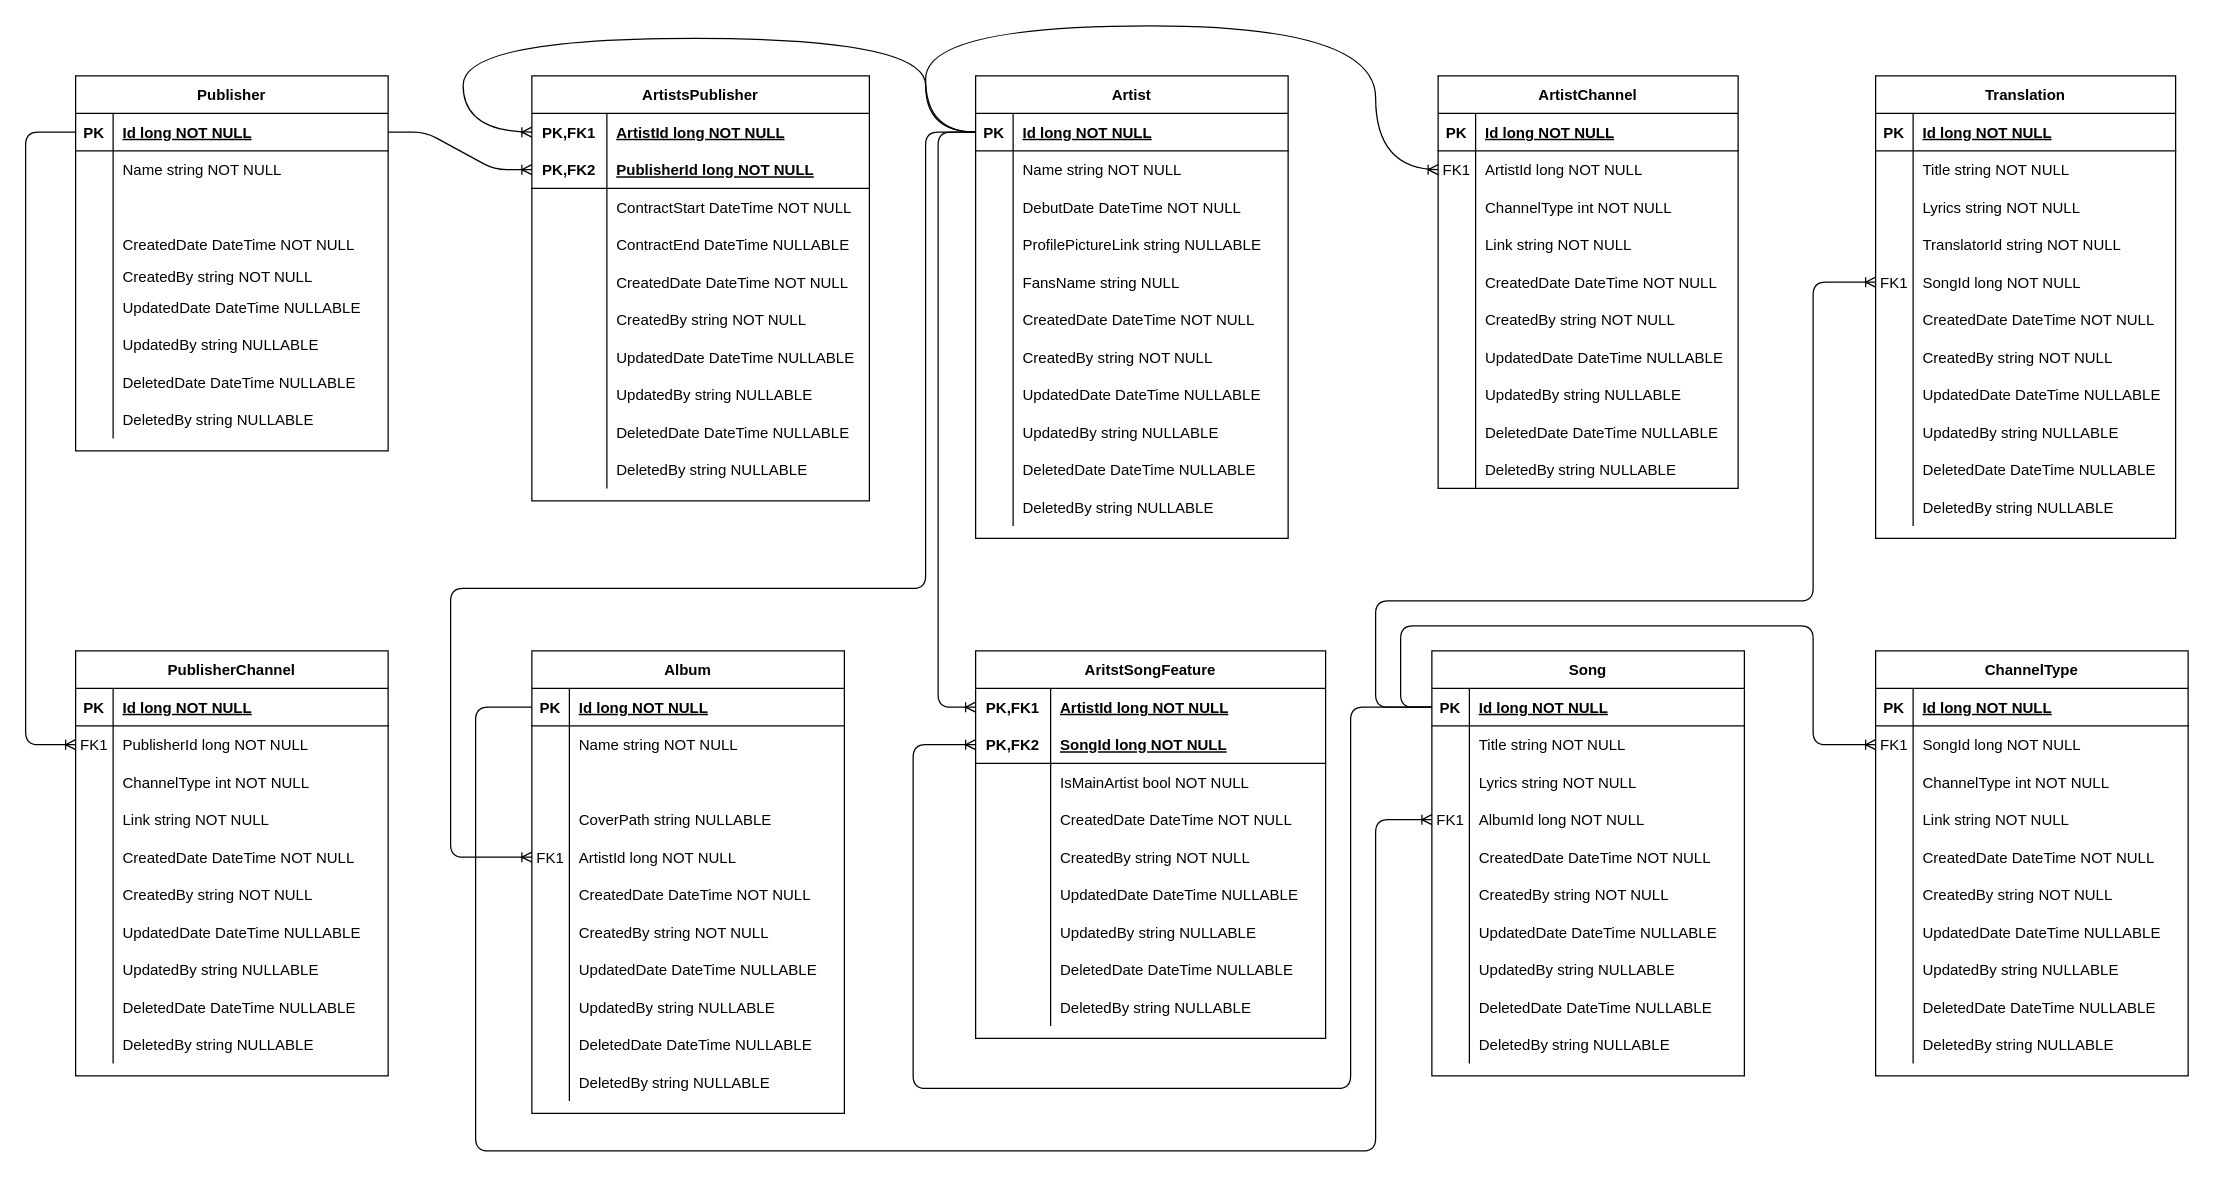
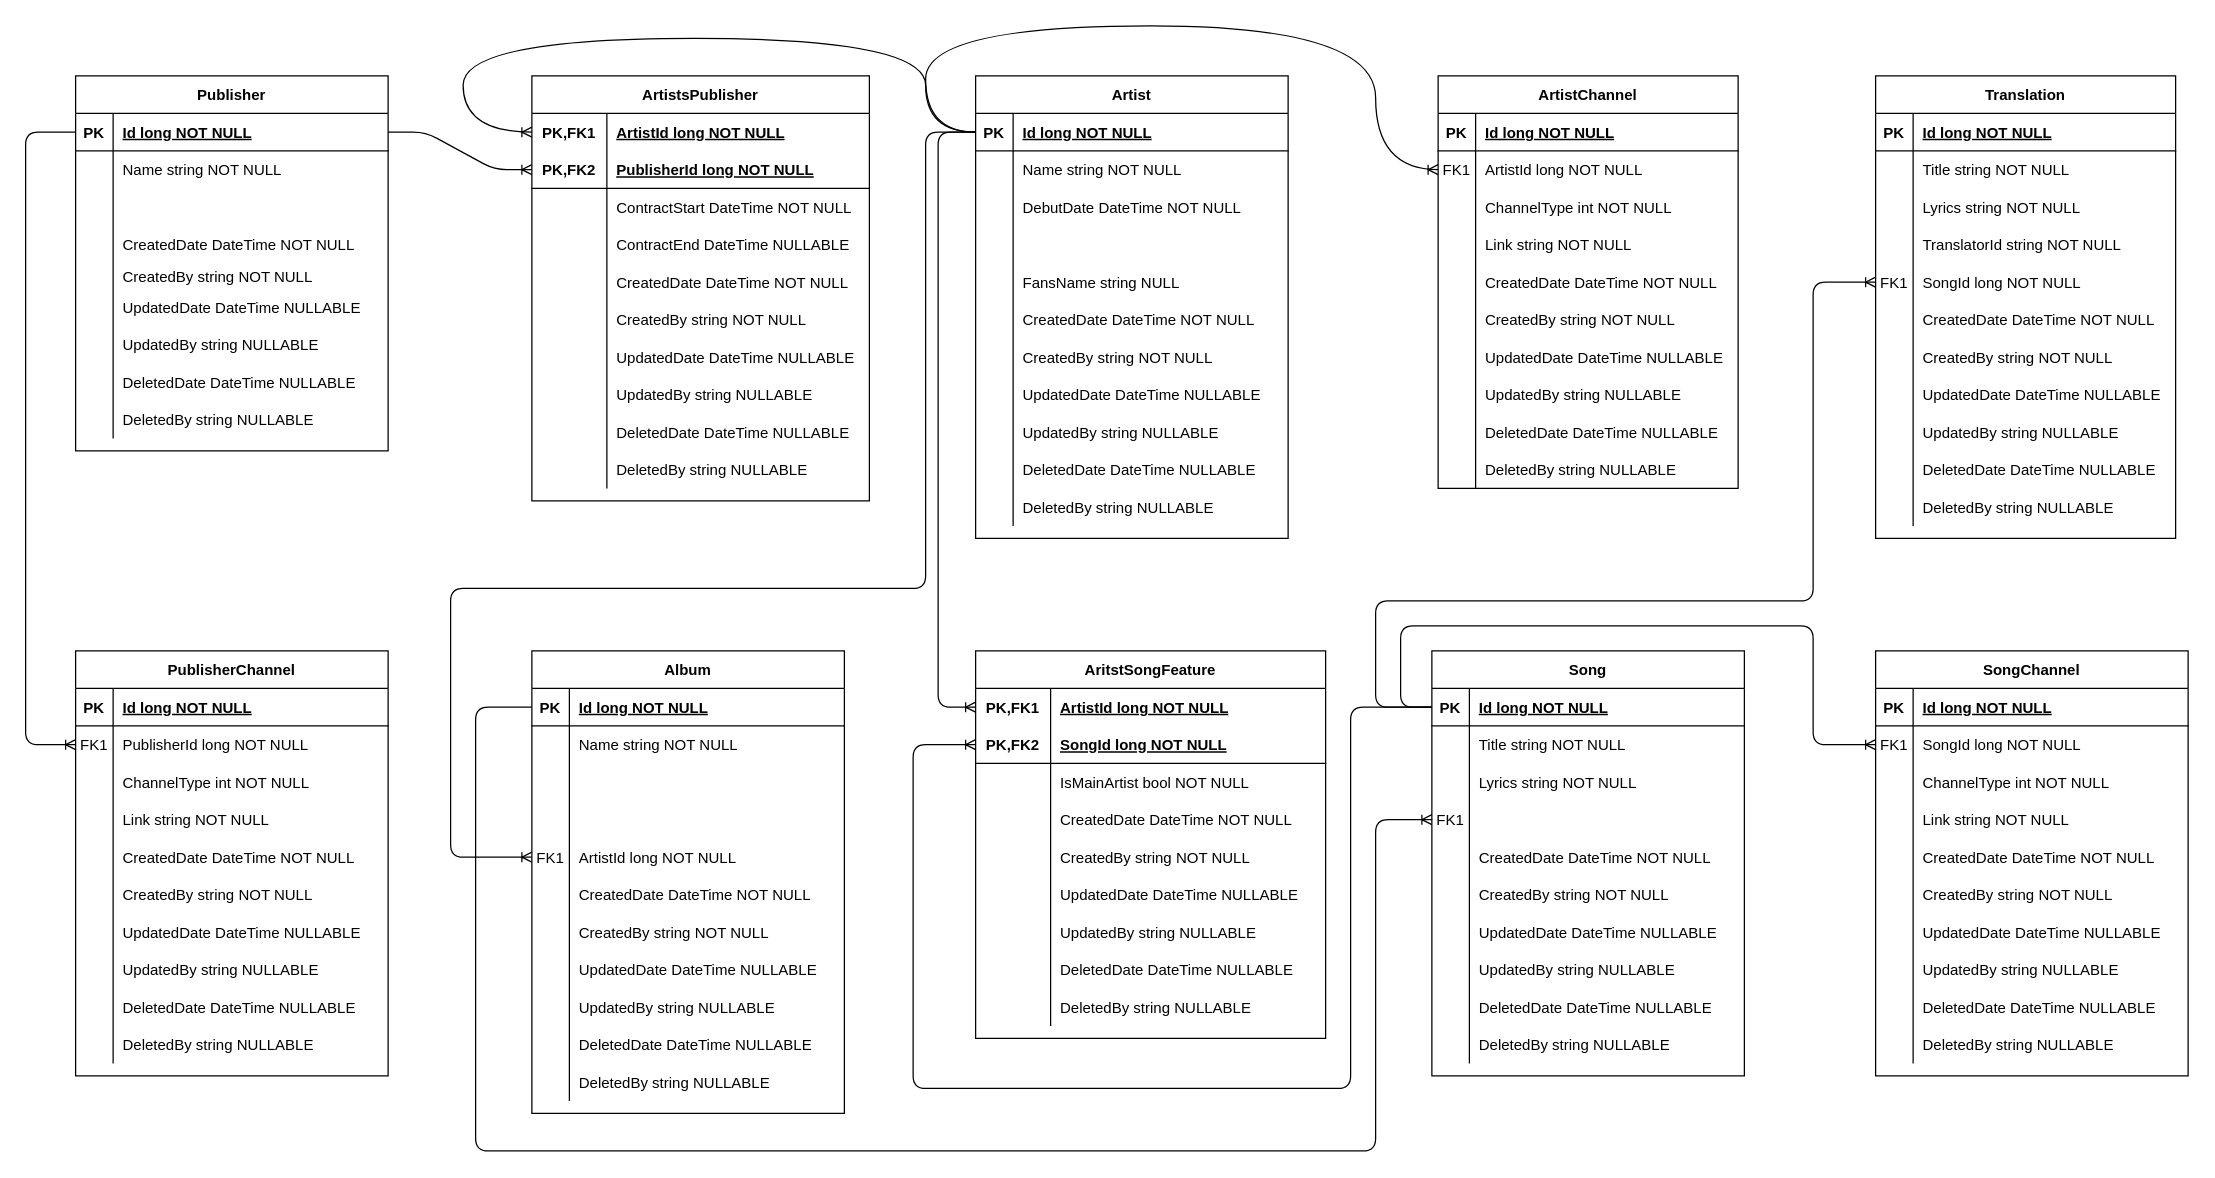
node "ProfilePictureLink string NULLABLE": removed
node "ChannelType": label "ChannelType" -> "SongChannel"
node "CoverPath string NULLABLE": removed
node "AlbumId long NOT NULL": removed
